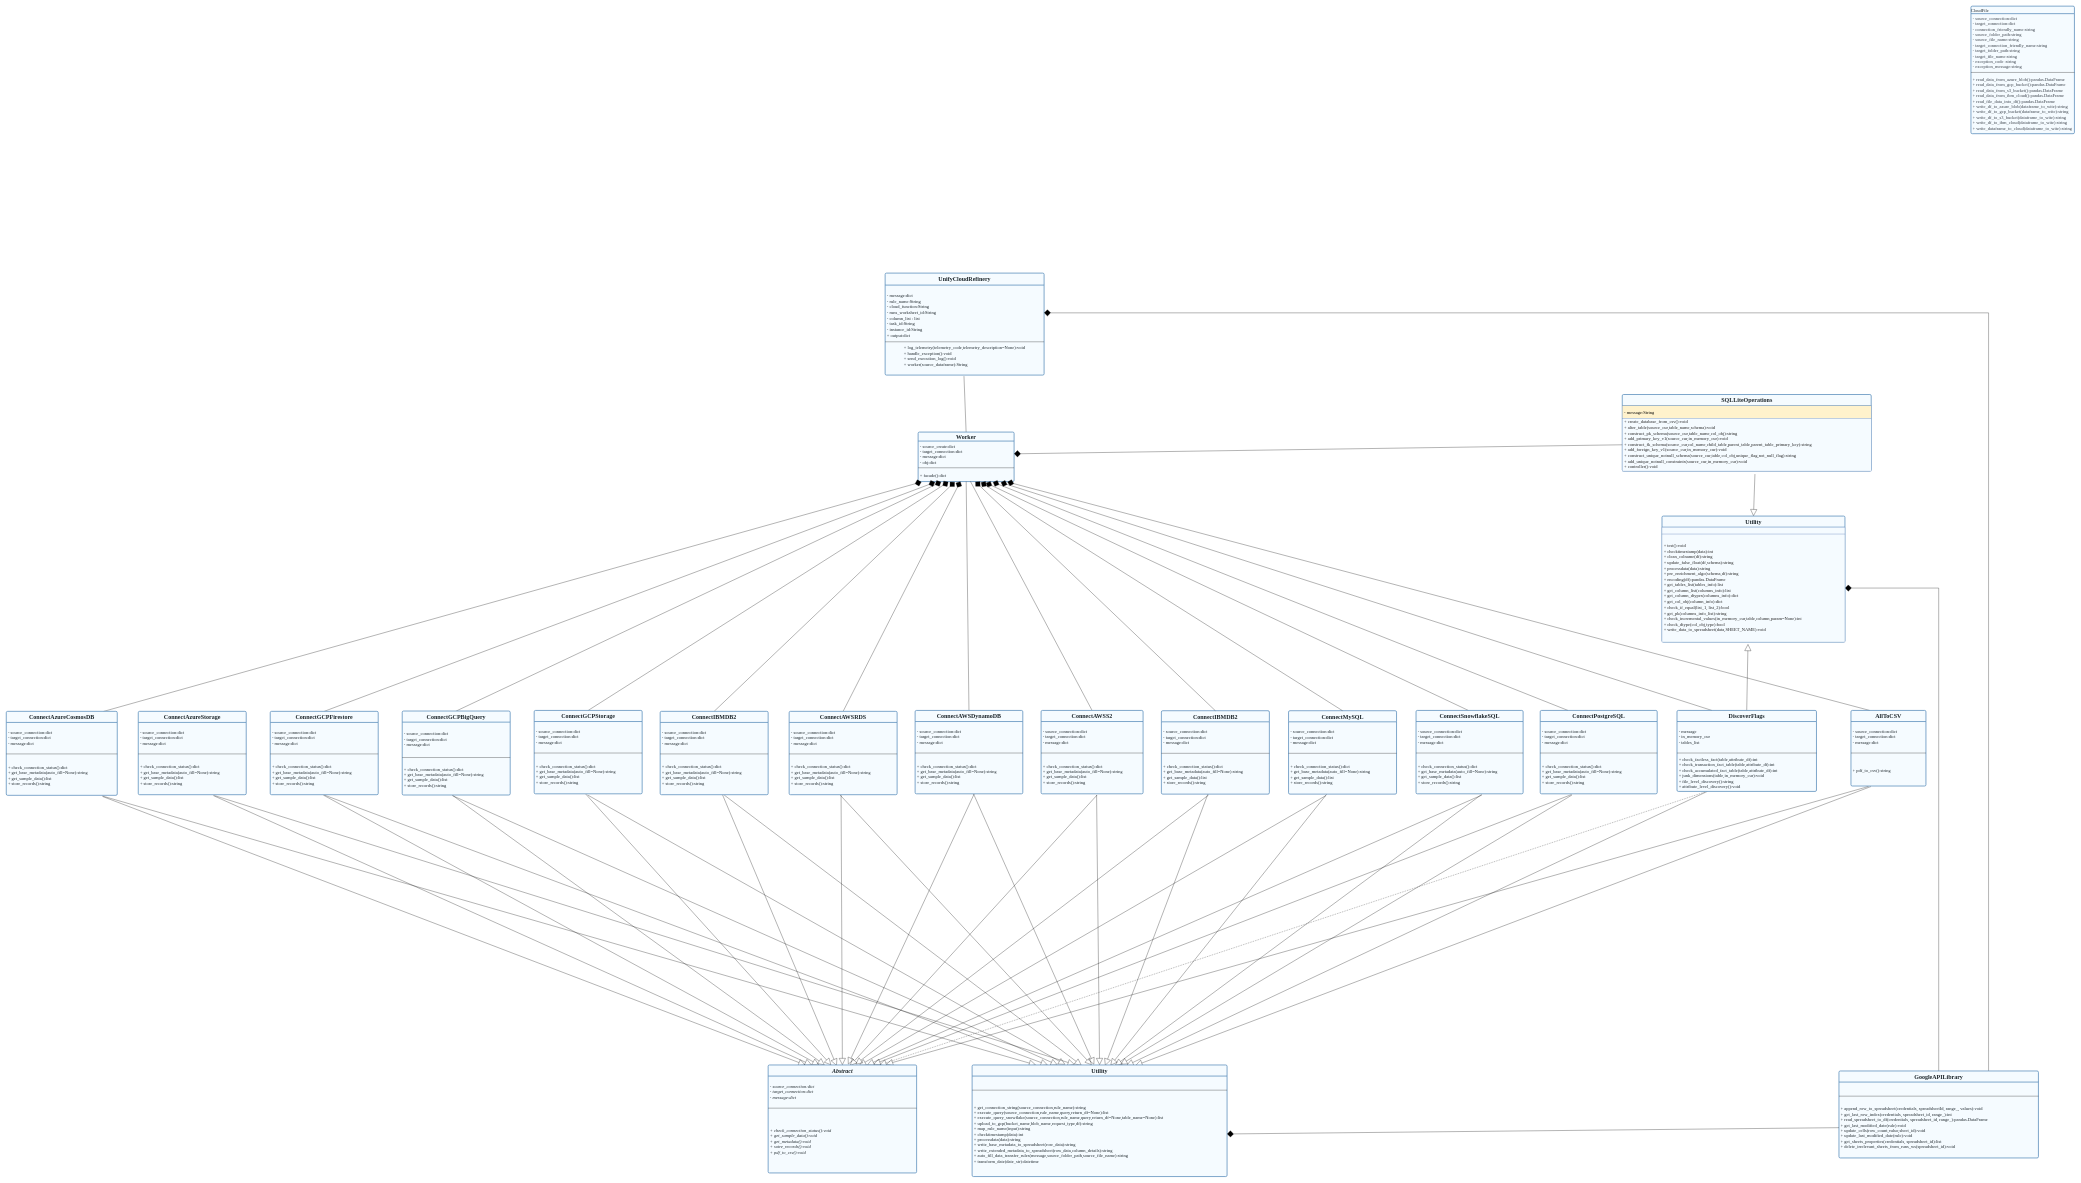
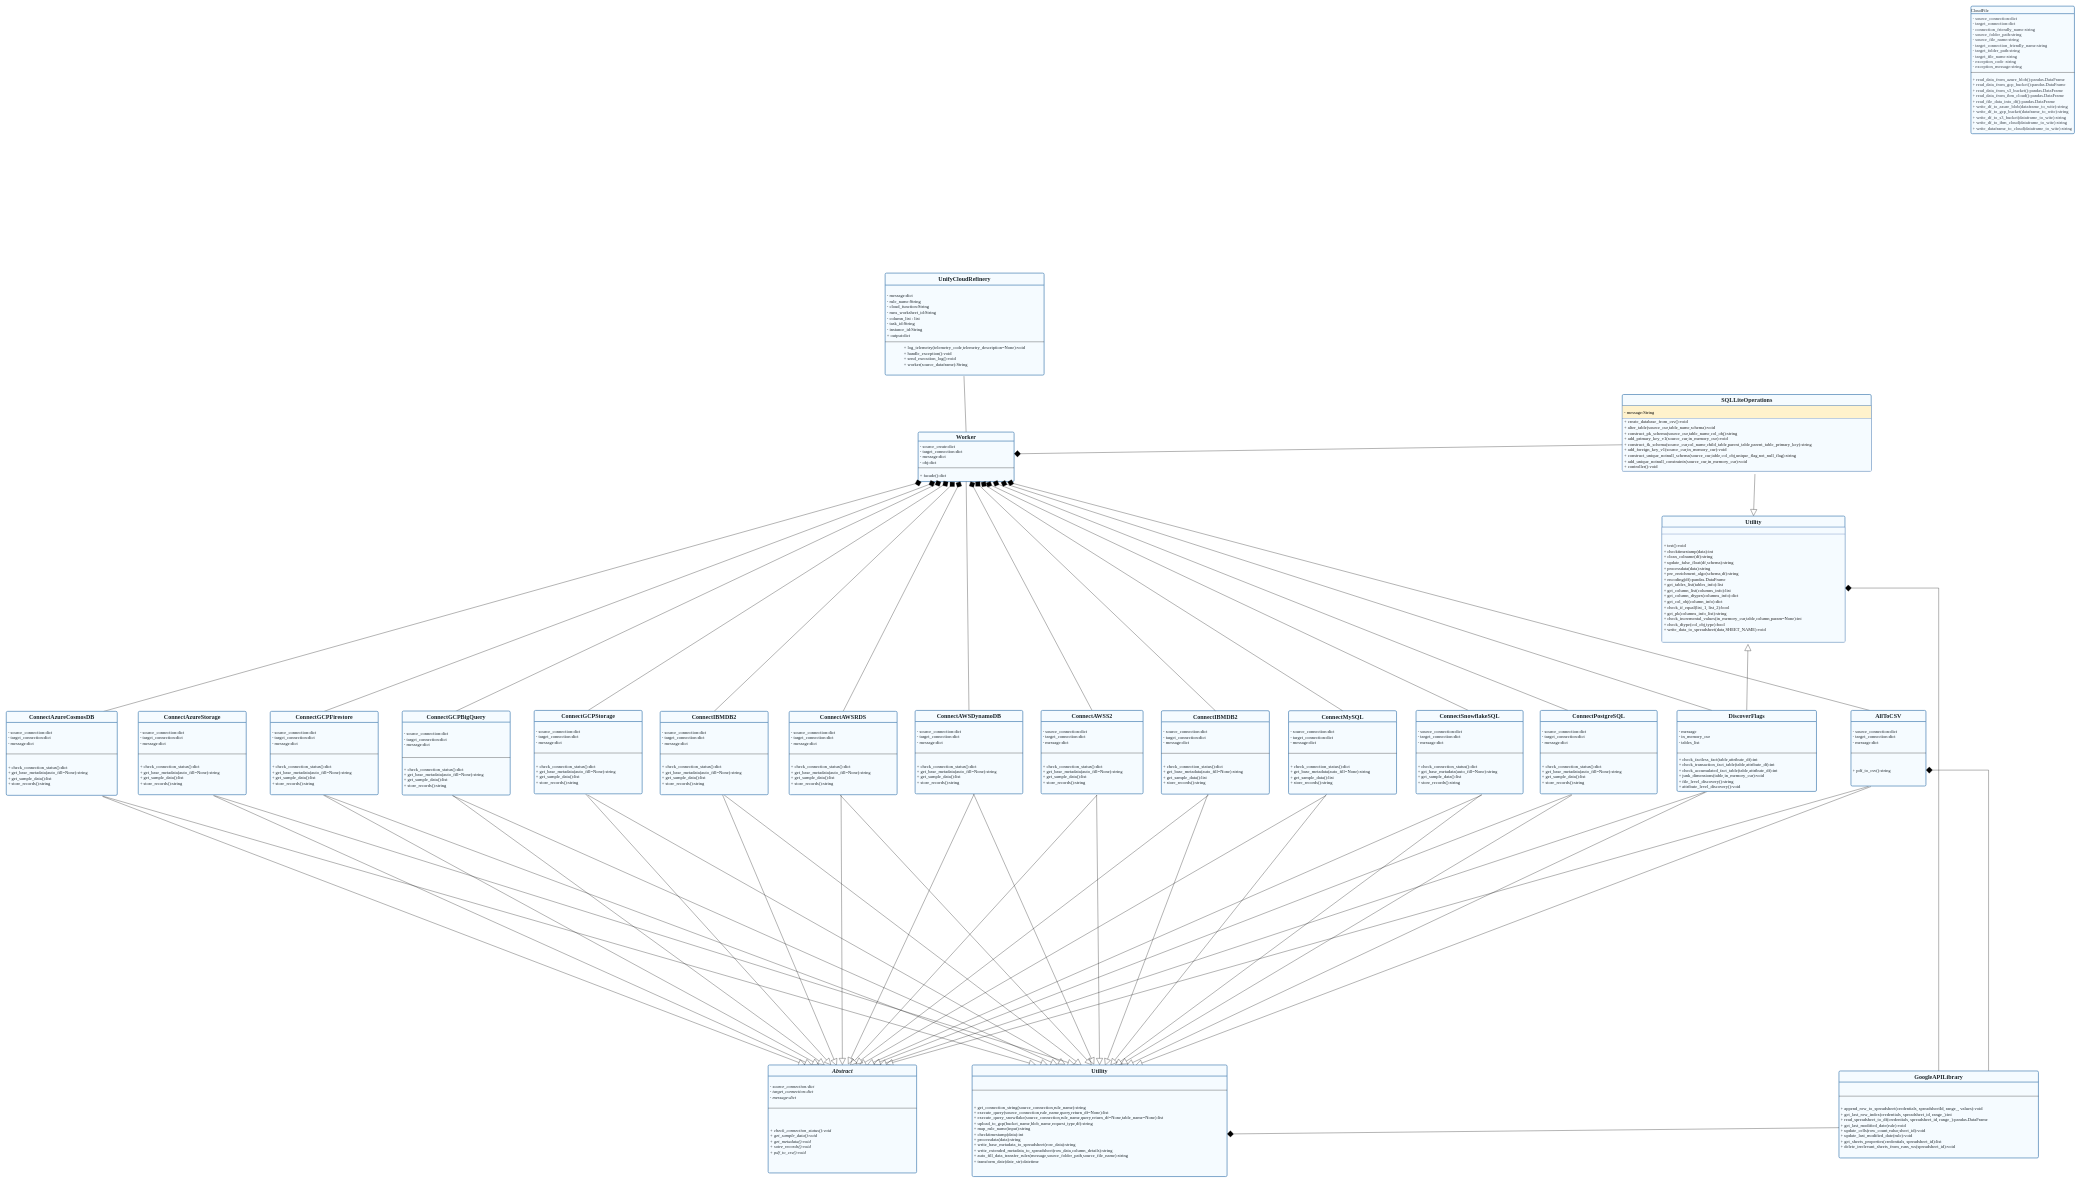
edge "GoogleAPILibrary" -> "- message:dict - rule_name:String - cloud_function:String - runs_worksheet_id:String - column_list : list - task_id:String - instance_id:String + output:dict": now "GoogleAPILibrary" -> "+ pdf_to_csv():string"
edge "+ facade():dict" -- "ConnectAWSS2": arrowhead none -> diamond
edge "+ check_factless_fact(table,attribute_df):int + check_transaction_fact_table(table,attribute_df):int + check_accumulated_fact_table(table,attribute_df):int + junk_dimensions(table,in_memory_cur):void + file_level_discovery():string + attribute_level_discovery():void" -> "Abstract": style dashed -> solid
